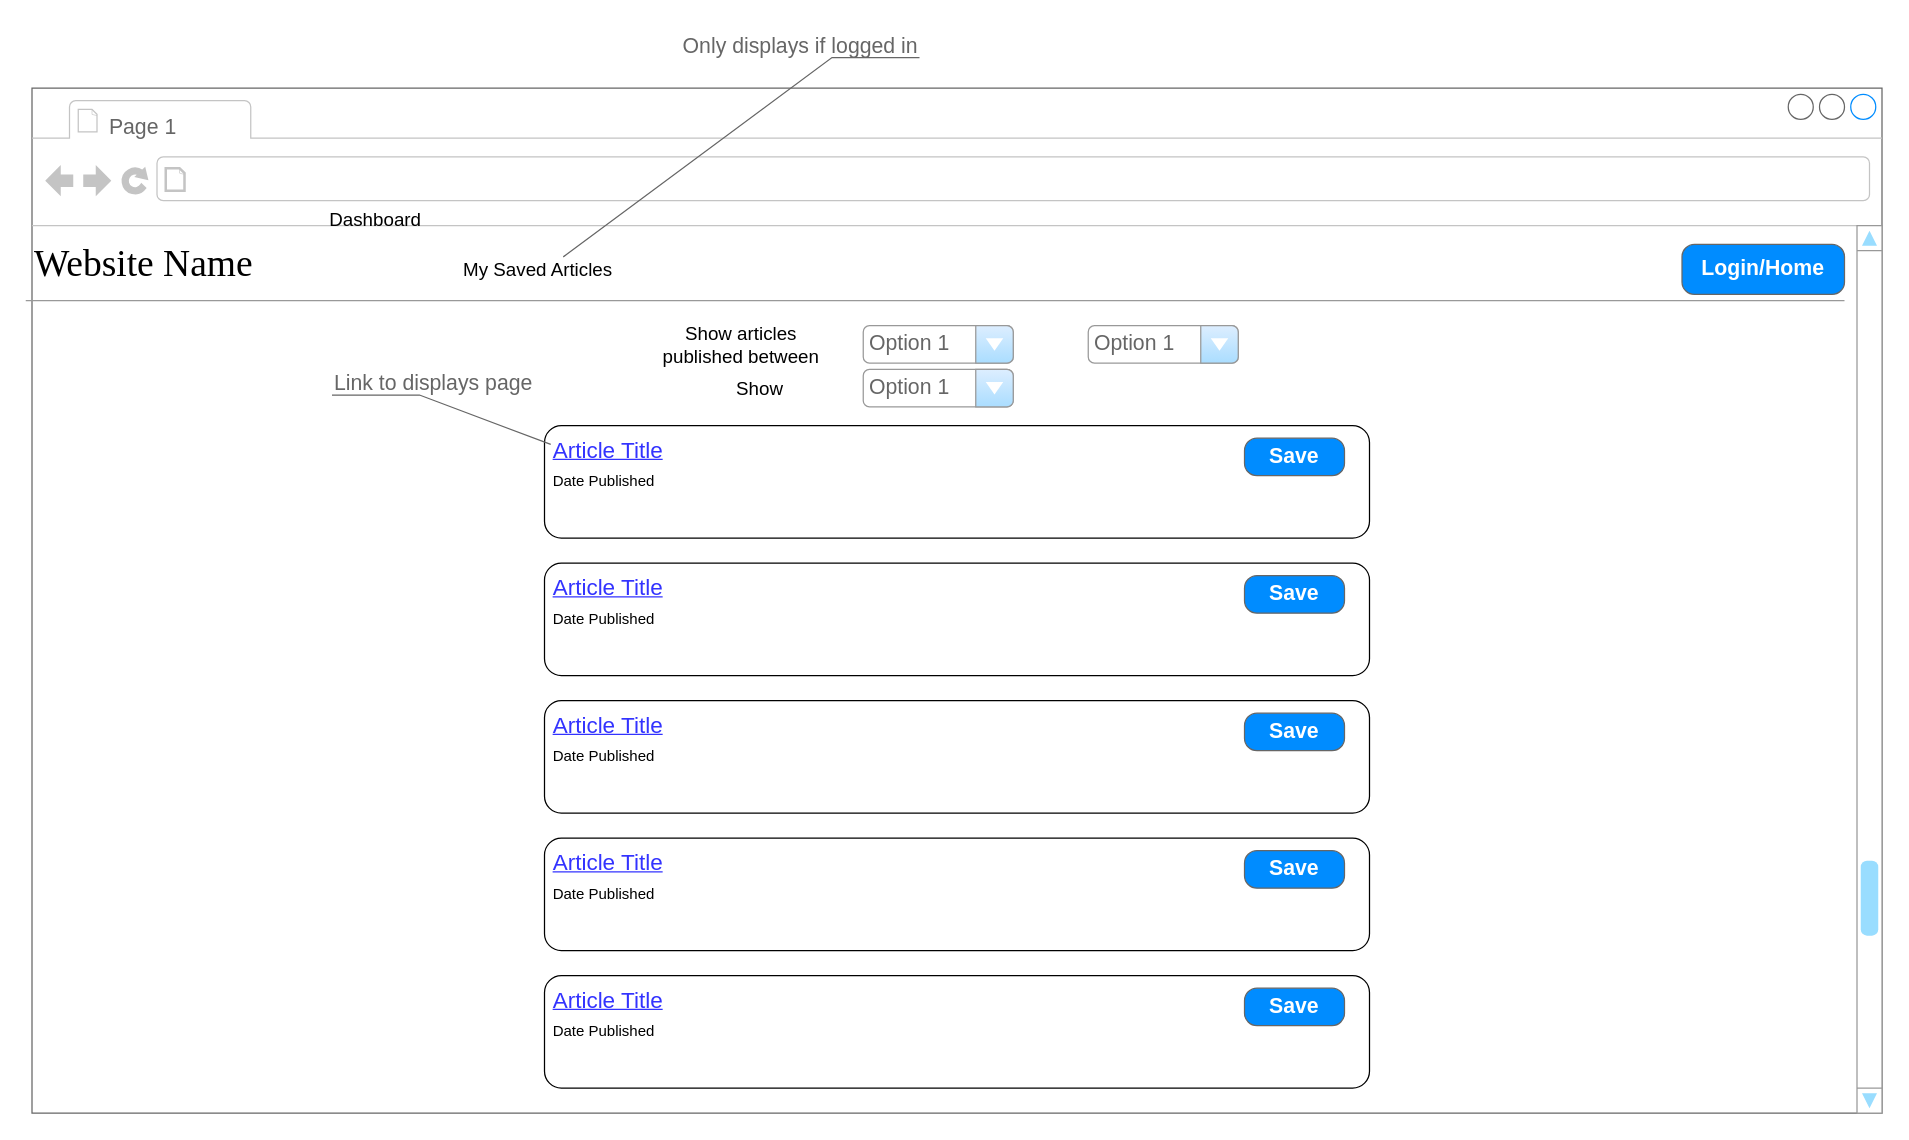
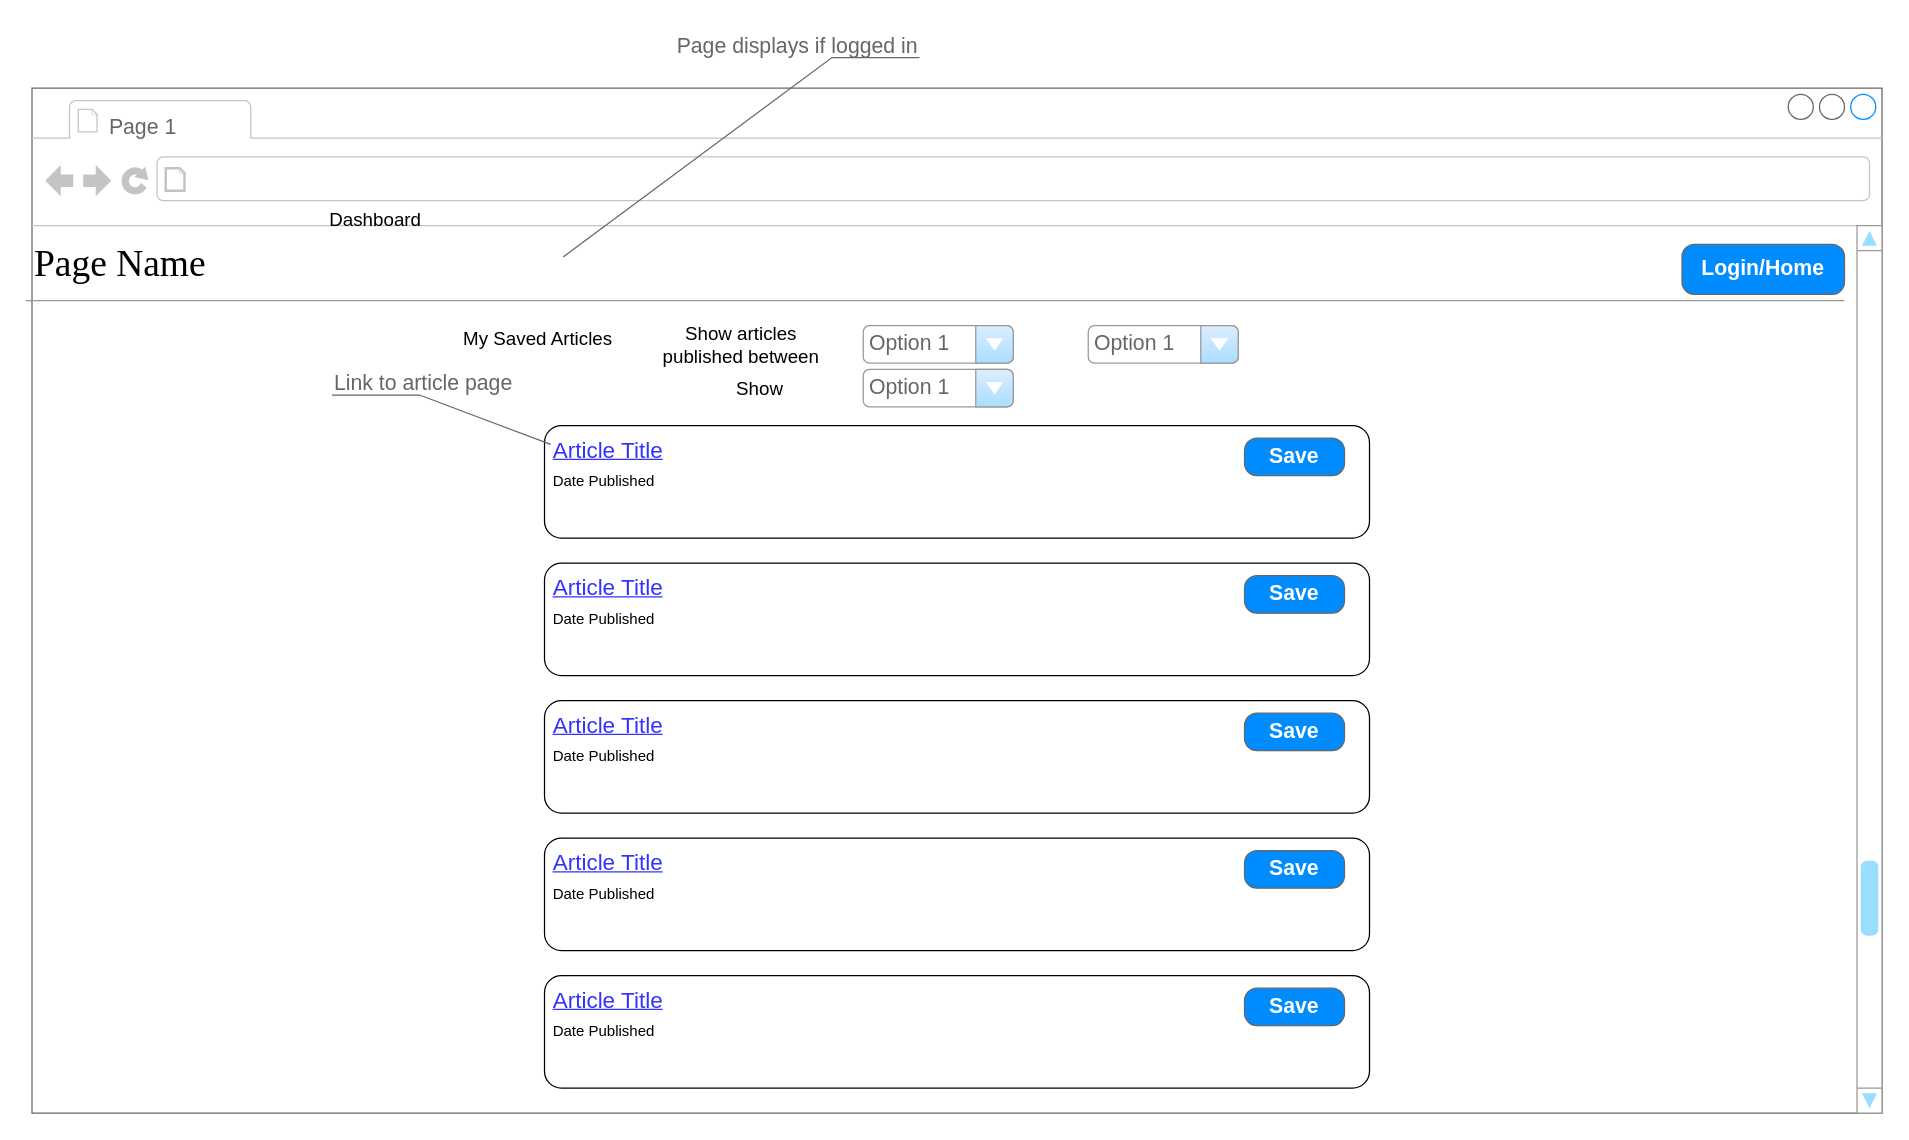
node "Only displays if logged in": label "Only displays if logged in" -> "Page displays if logged in"
node "Website Name": label "Website Name" -> "Page Name"
node "My Saved Articles": moved (538, 269) -> (538, 338)
node "Link to displays page": label "Link to displays page" -> "Link to article page"
